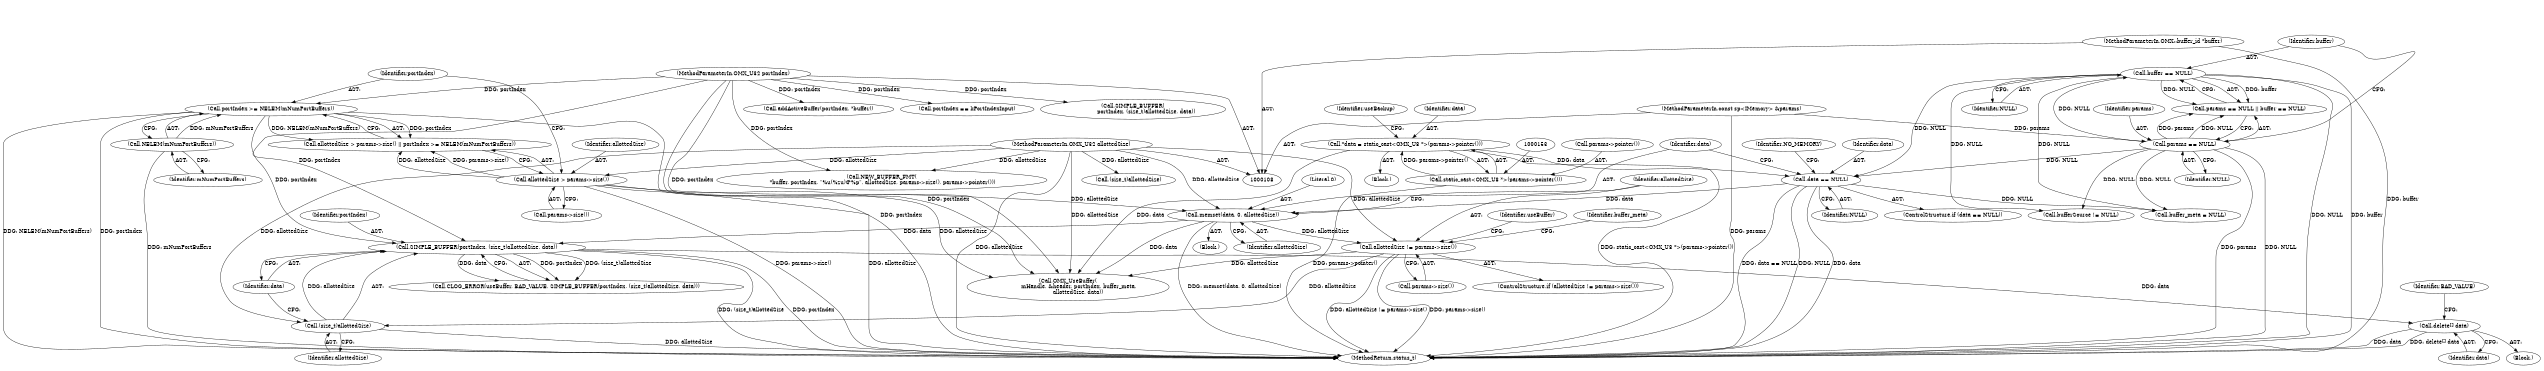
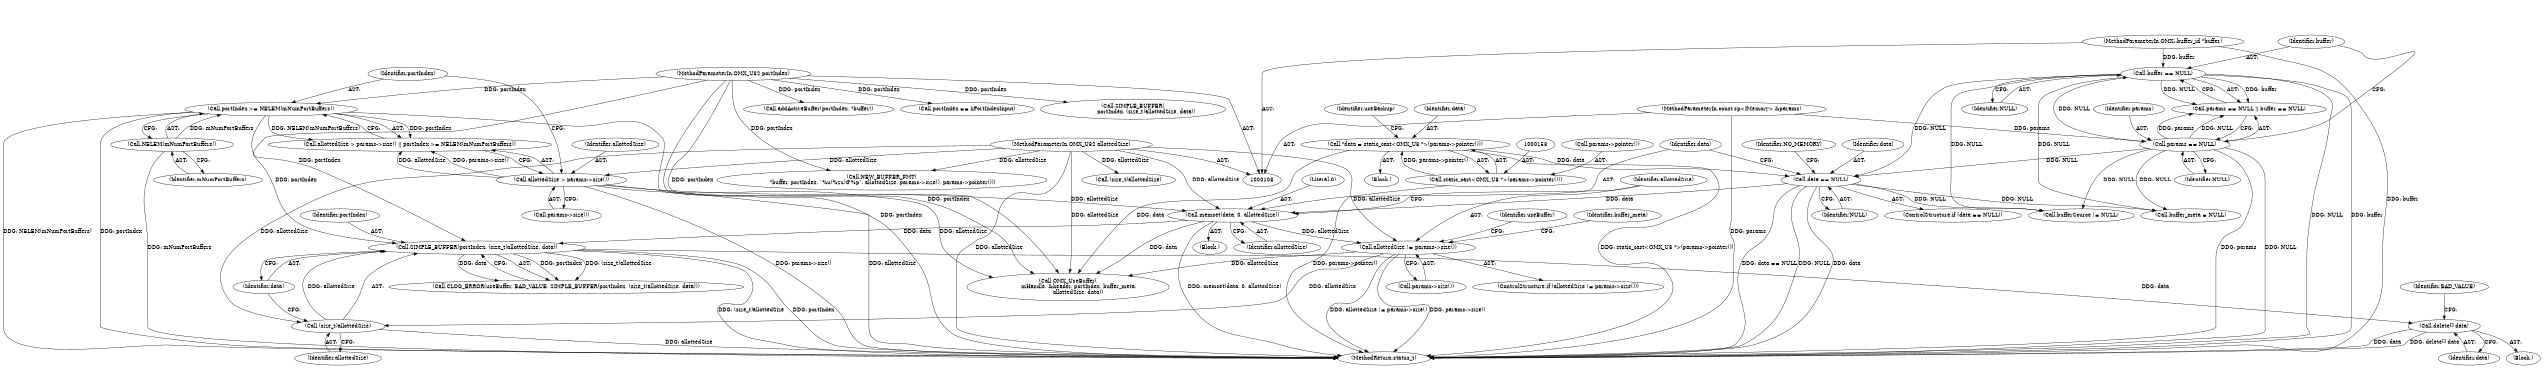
edge "(MethodParameterIn,OMX::buffer_id *buffer)" -> "(Call,buffer == NULL)": added, label "DDG: buffer"
edge "(Call,data == NULL)" -> "(Call,bufferSource != NULL)": added, label "DDG: NULL"
